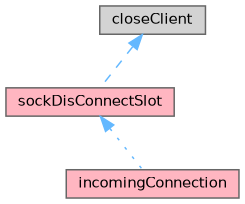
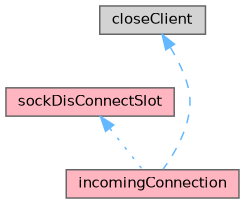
edge "sockDisConnectSlot" -> "closeClient": now "incomingConnection" -> "closeClient"
